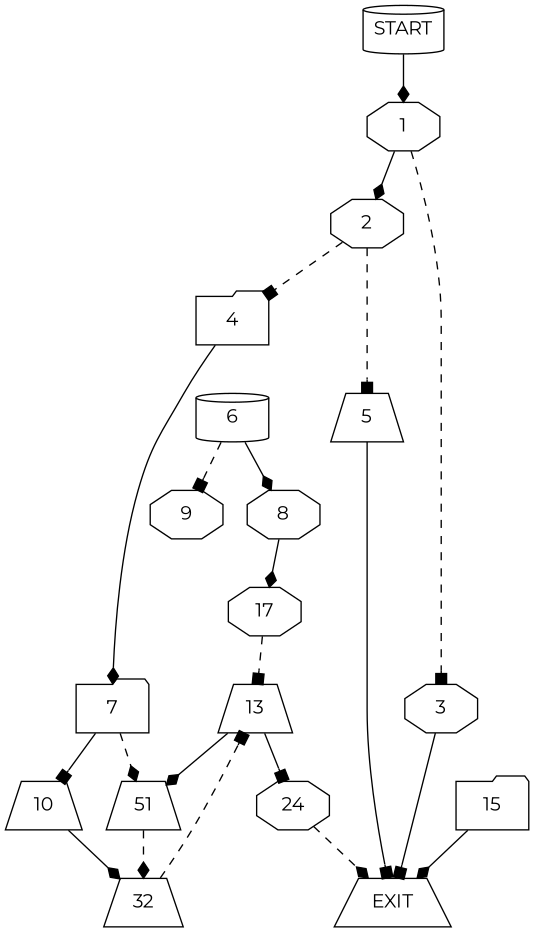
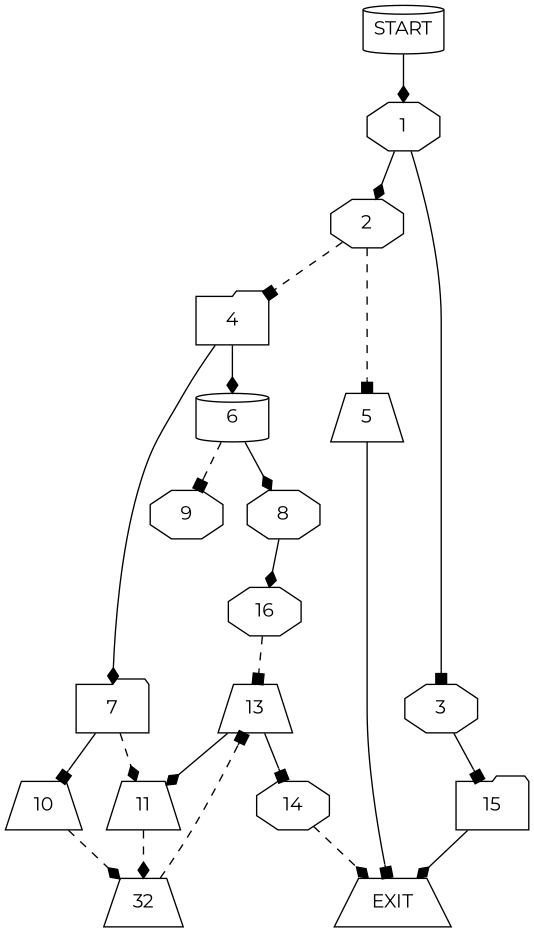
edge "4" -> "6": added
edge "1" -> "3": style dashed -> solid
node "17": label "17" -> "16"
edge "3" -> "EXIT": now "3" -> "15"
node "51": label "51" -> "11"
node "24": label "24" -> "14"
edge "10" -> "32": style solid -> dashed
